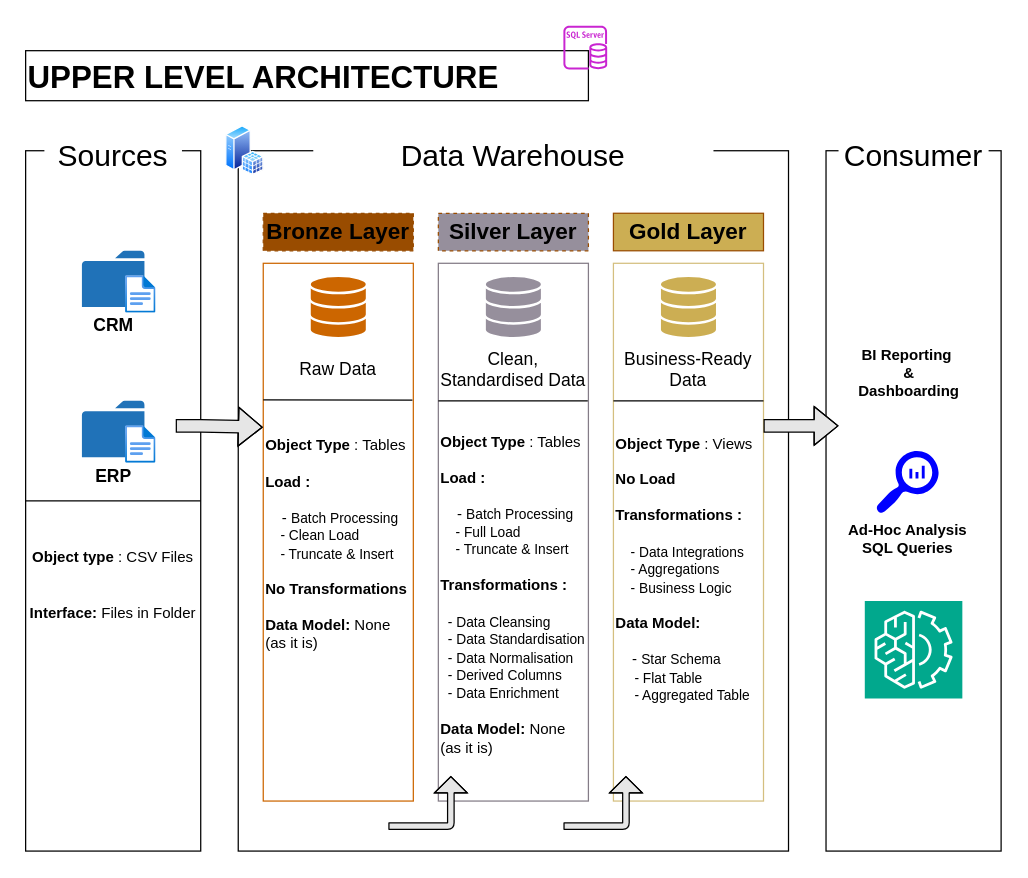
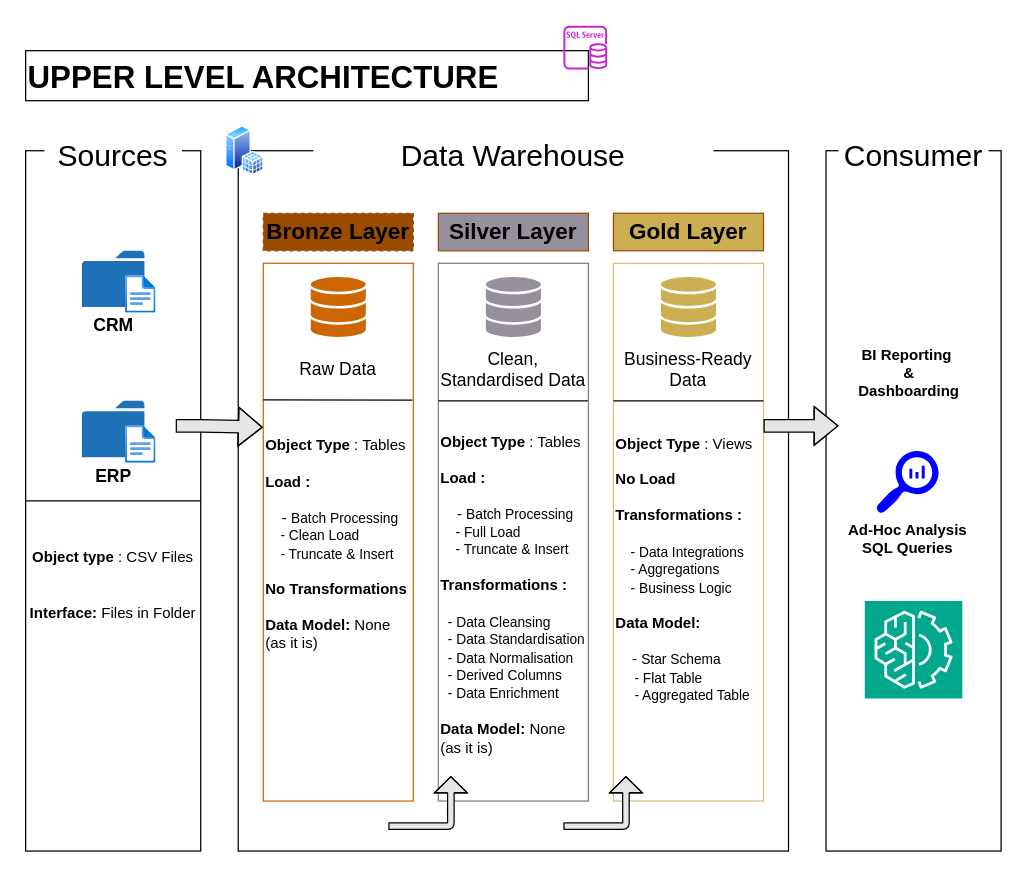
node "Silver Layer": style dashed -> solid
